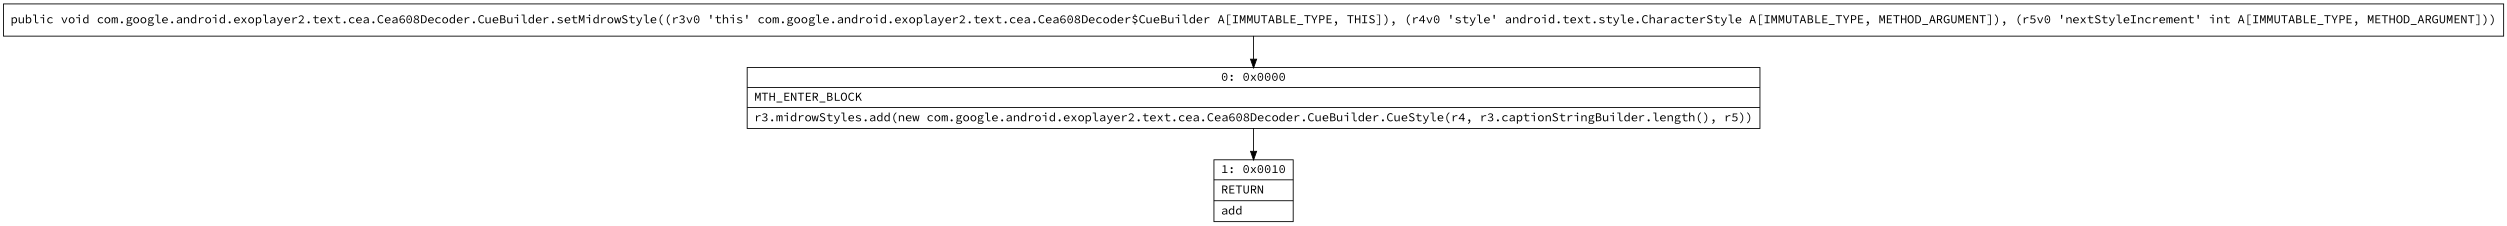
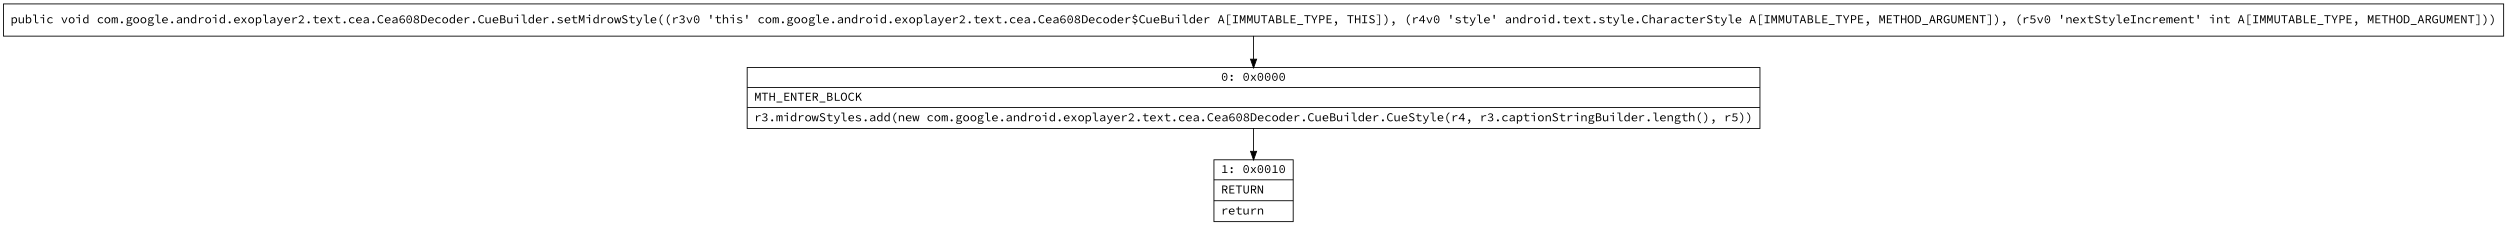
node "1: 0x0010": text "add" -> "return"
